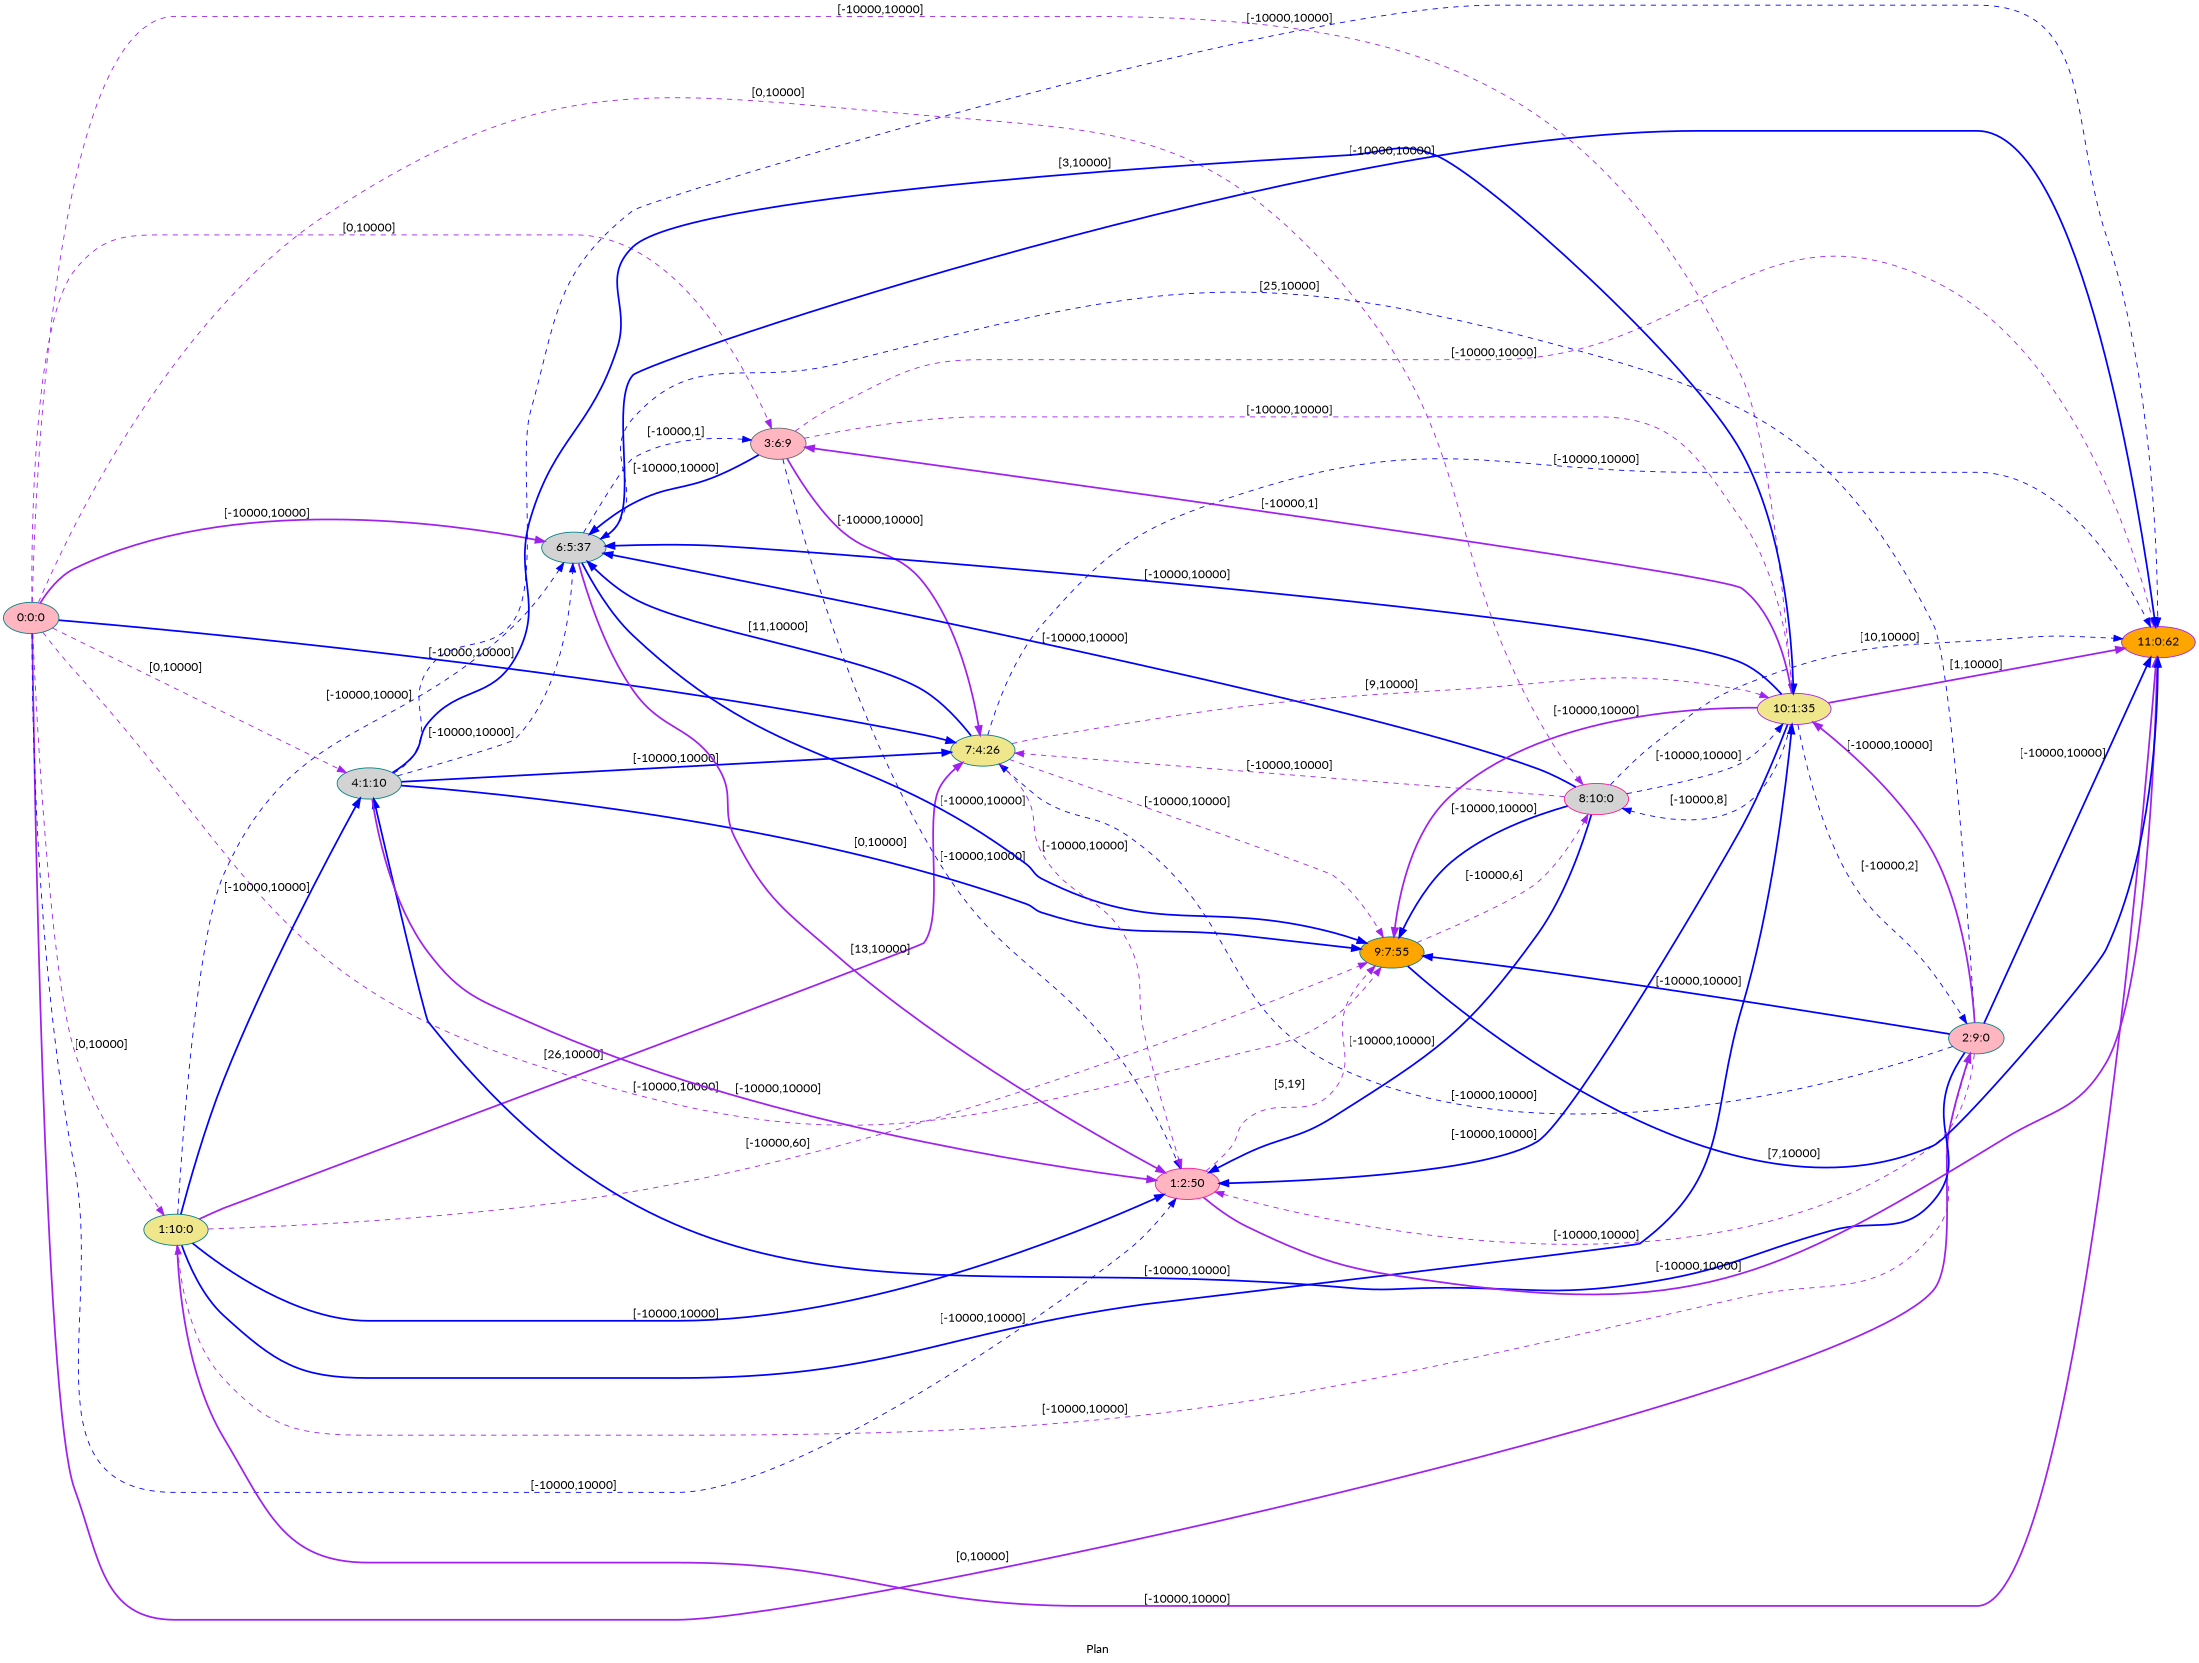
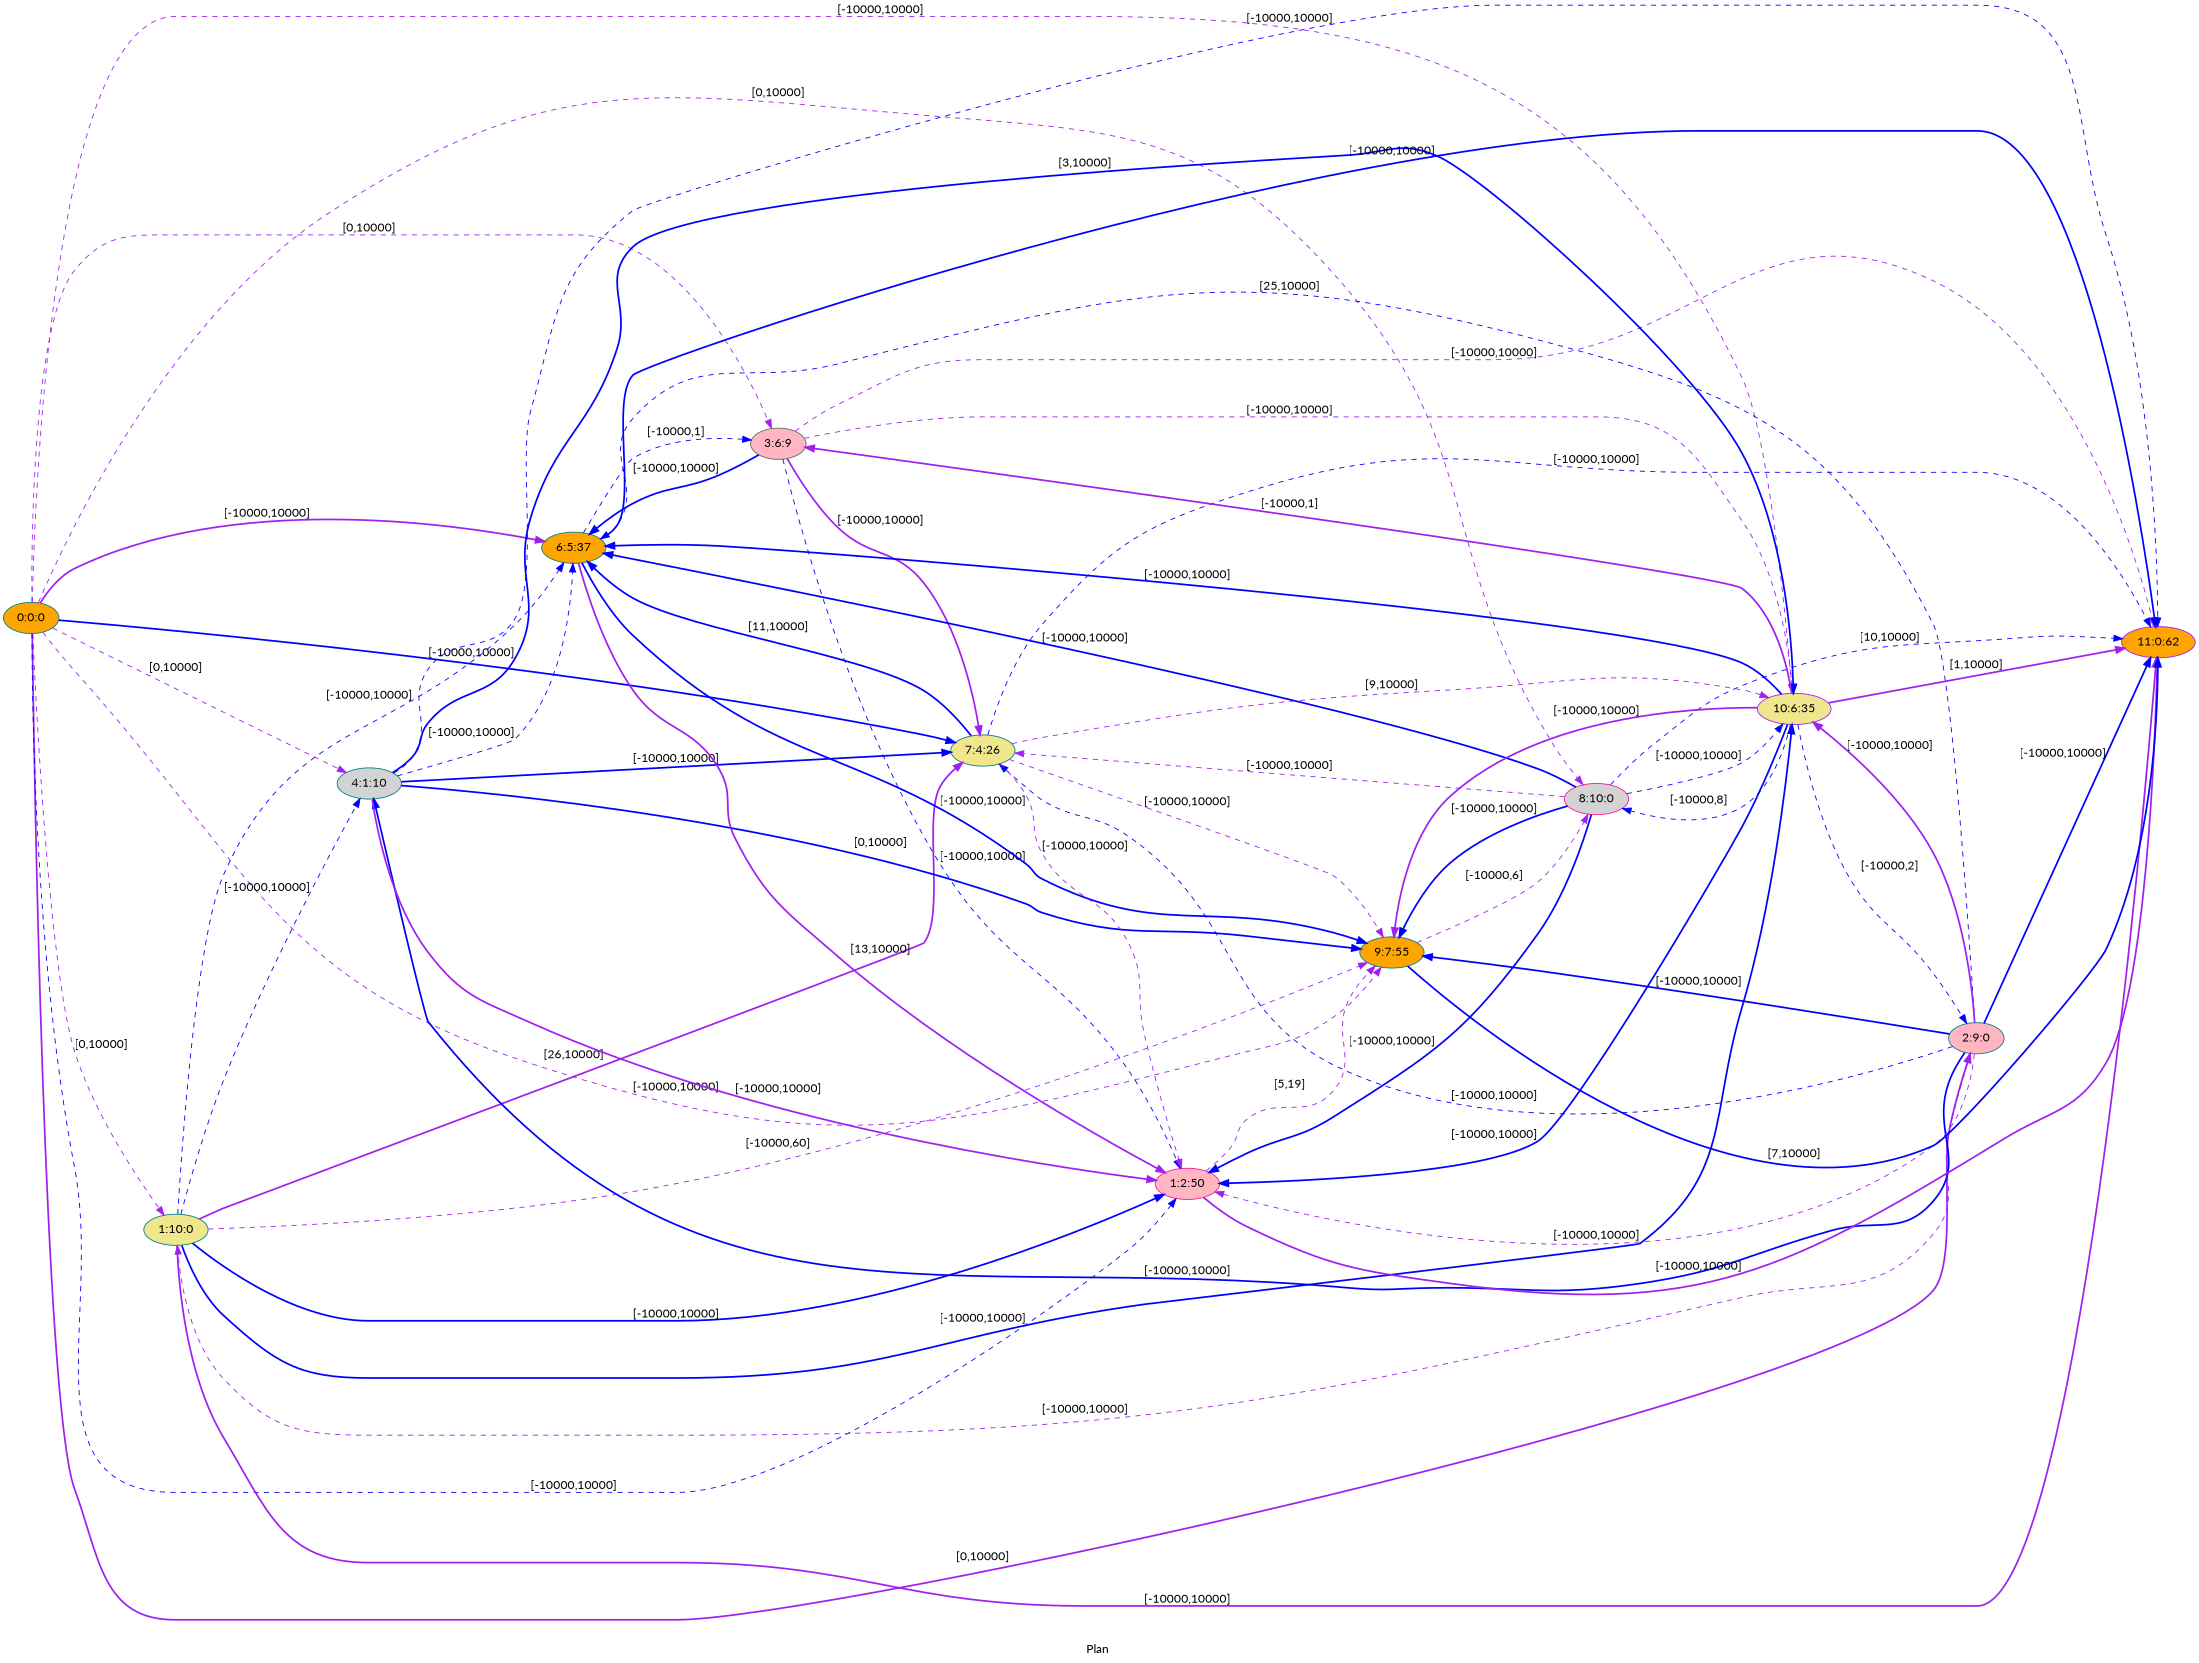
node "6:5:37": fillcolor lightgrey -> orange
node "0:0:0": fillcolor lightpink -> orange
node "10:1:35": label "10:1:35" -> "10:6:35"
edge "1:10:0" -> "4:1:10": style bold -> dashed
